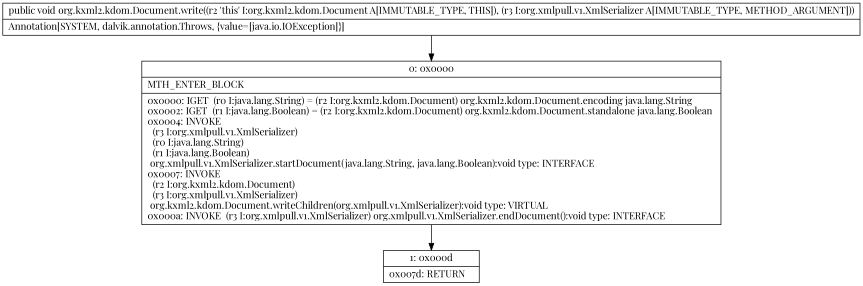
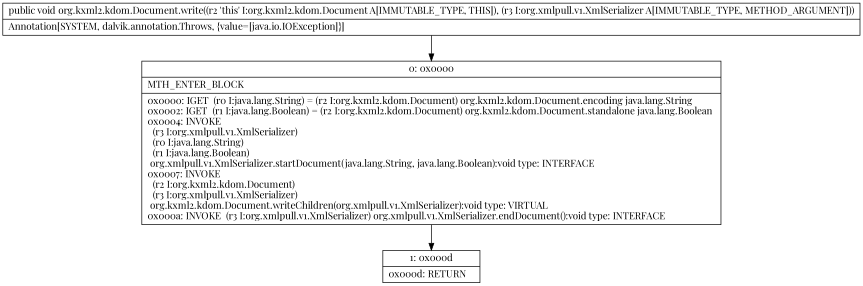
node "1: 0x000d": text "0x007d: RETURN" -> "0x000d: RETURN"
